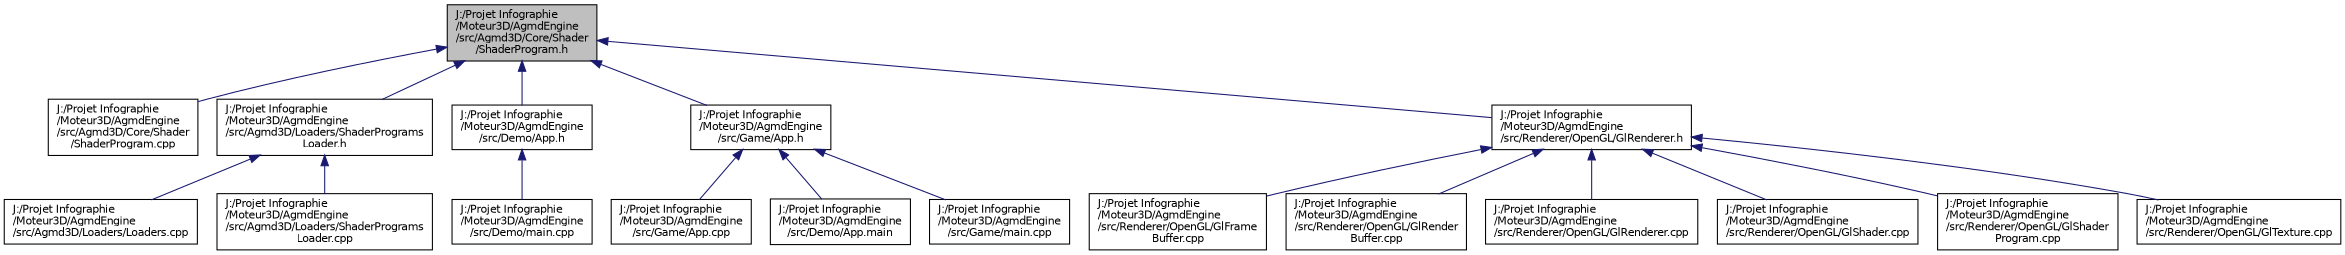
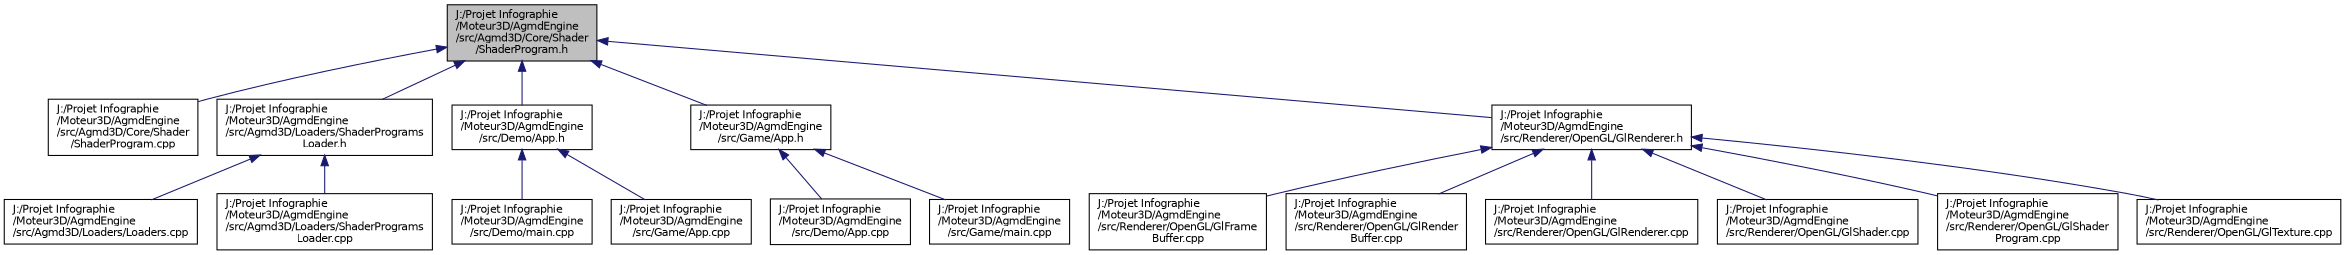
edge "J:/Projet Infographie /Moteur3D/AgmdEngine /src/Game/App.cpp" -> "J:/Projet Infographie /Moteur3D/AgmdEngine /src/Game/App.h": now "J:/Projet Infographie /Moteur3D/AgmdEngine /src/Game/App.cpp" -> "J:/Projet Infographie /Moteur3D/AgmdEngine /src/Demo/App.h"
node "J:/Projet Infographie /Moteur3D/AgmdEngine /src/Demo/App.main": label "J:/Projet Infographie /Moteur3D/AgmdEngine /src/Demo/App.main" -> "J:/Projet Infographie /Moteur3D/AgmdEngine /src/Demo/App.cpp"
